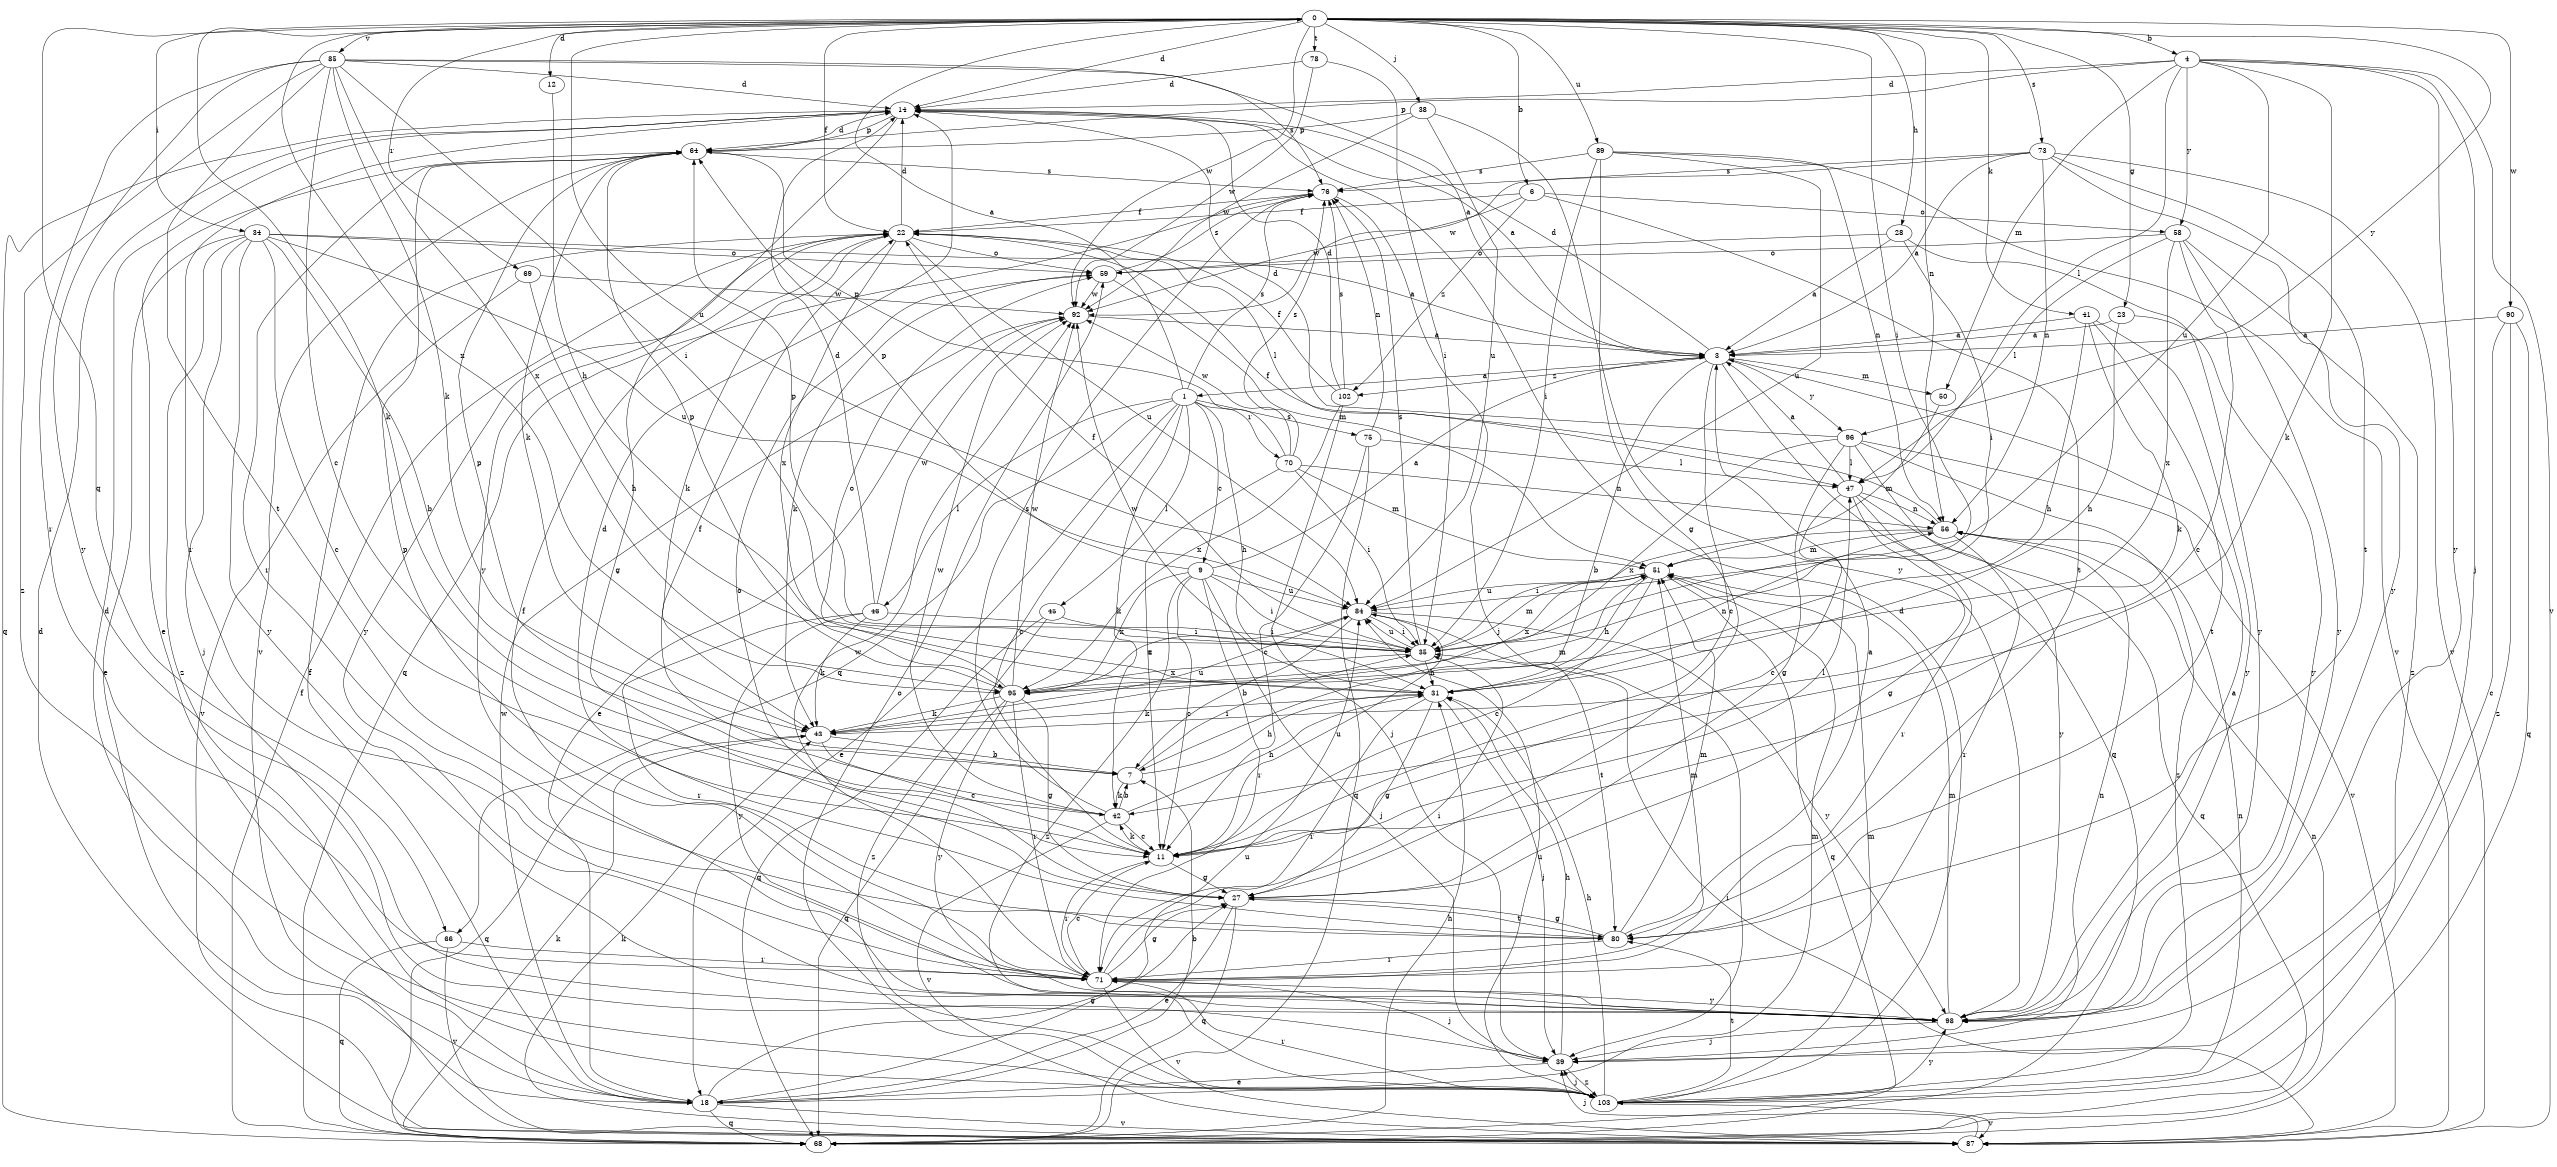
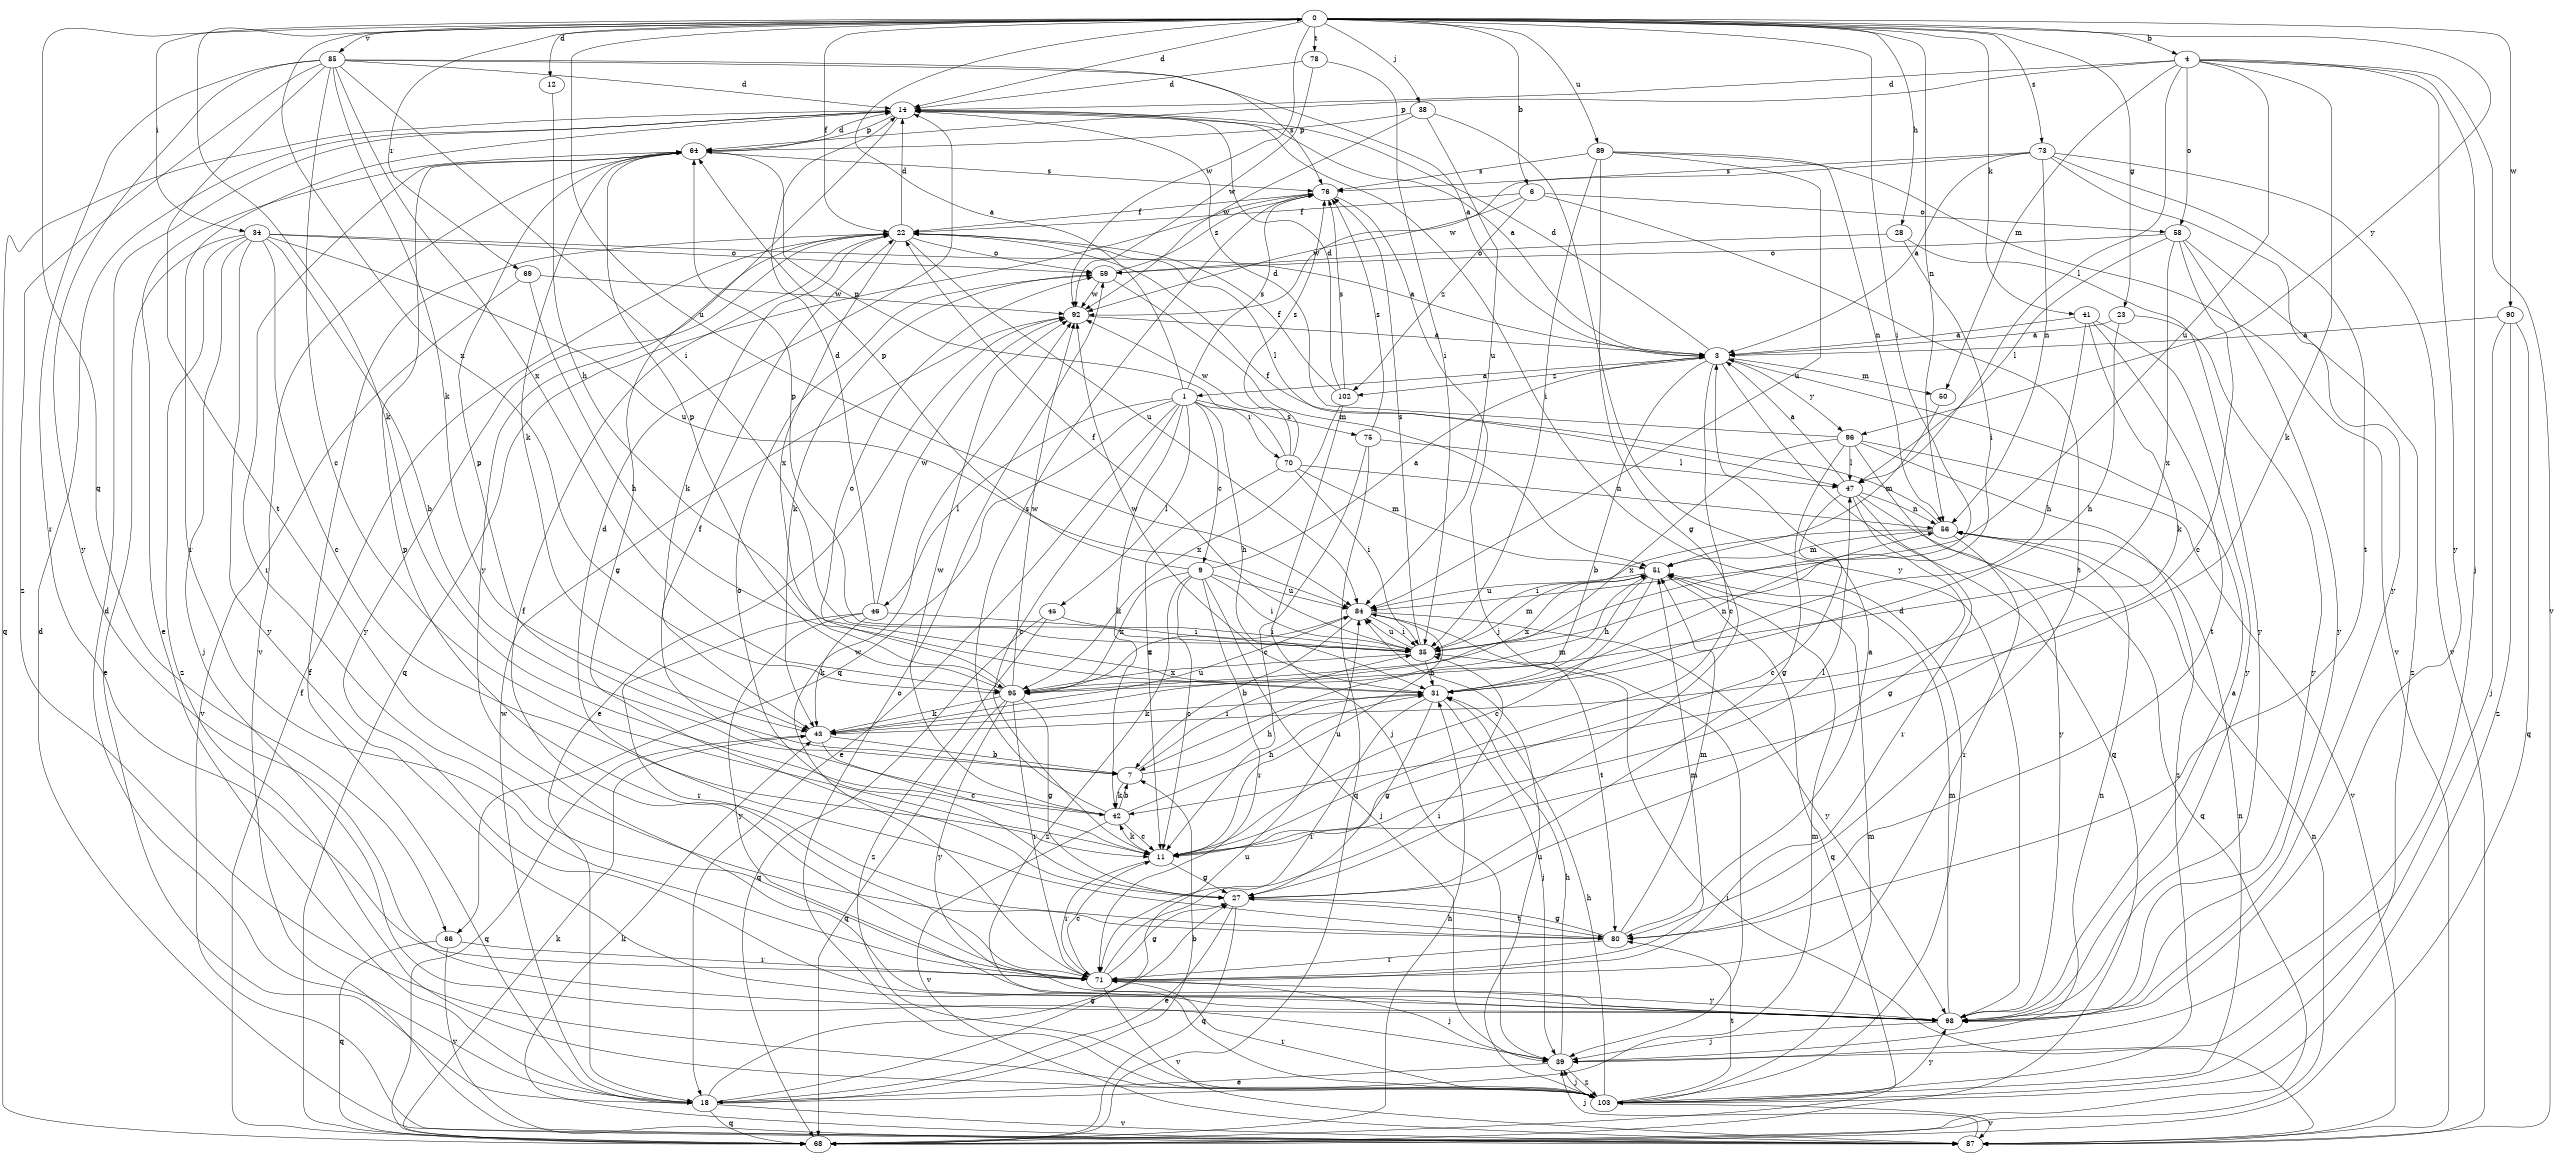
edge "4" -> "58": label "y" -> "o"
edge "28" -> "3": removed, label "a"
edge "75" -> "76": label "n" -> "s"
edge "90" -> "39": label "c" -> "j"
